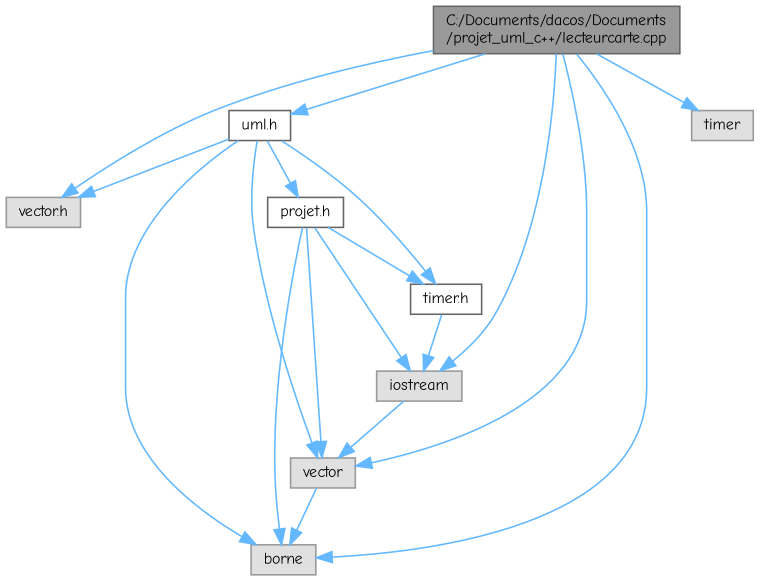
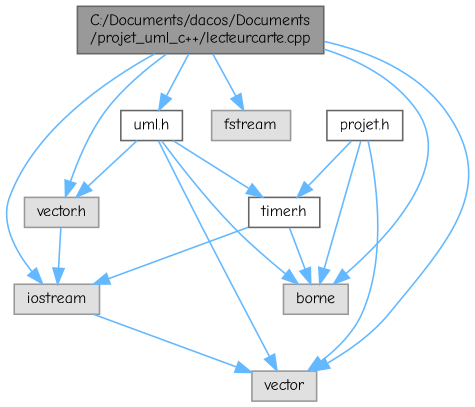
node "timer": label "timer" -> "fstream"
edge "uml.h" -> "projet.h": removed
edge "projet.h" -> "iostream": now "vector.h" -> "iostream"
edge "vector" -> "borne": now "timer.h" -> "borne"
